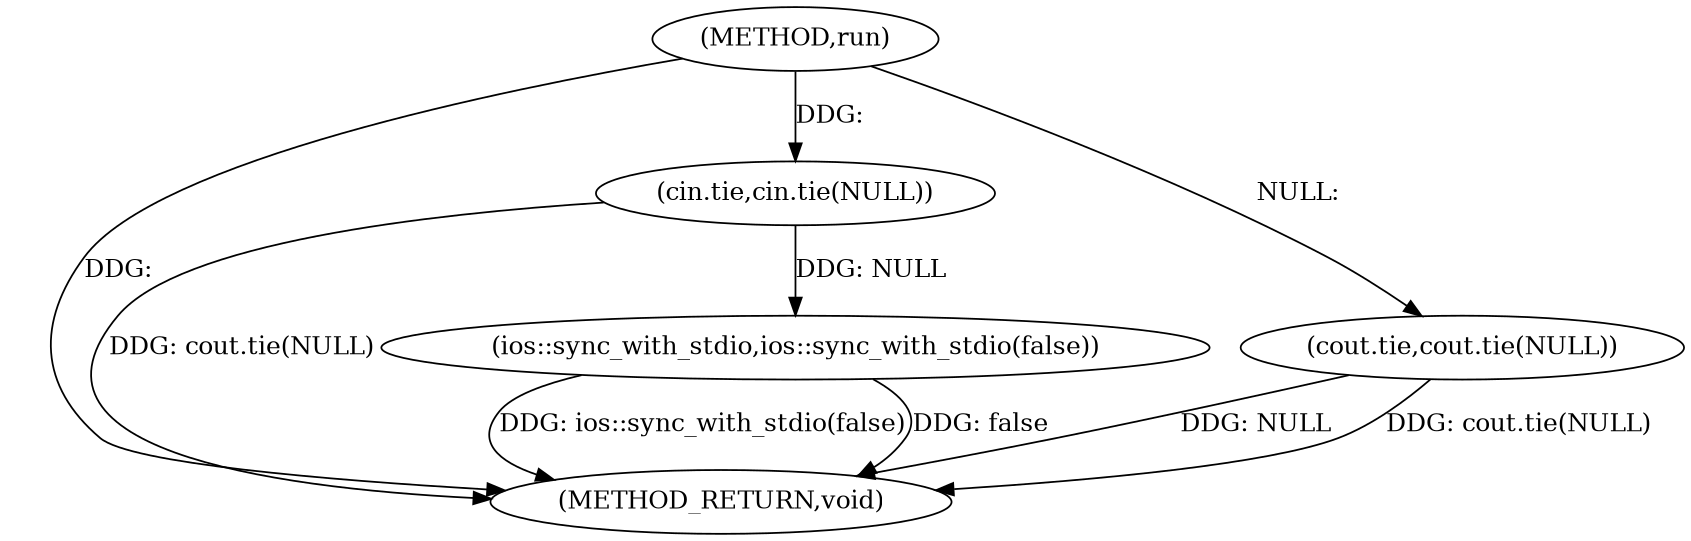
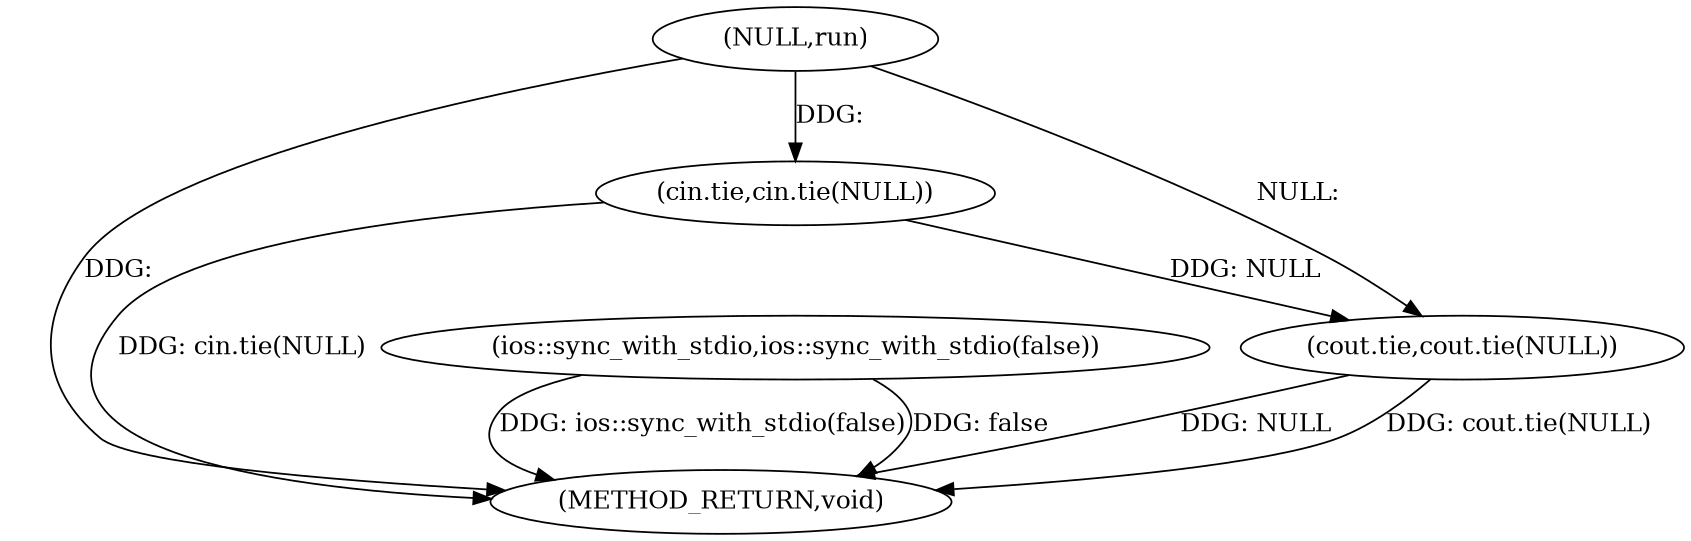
node "(METHOD,run)": label "(METHOD,run)" -> "(NULL,run)"
edge "(cin.tie,cin.tie(NULL))" -> "(ios::sync_with_stdio,ios::sync_with_stdio(false))": now "(cin.tie,cin.tie(NULL))" -> "(cout.tie,cout.tie(NULL))"
edge "(cin.tie,cin.tie(NULL))" -> "(METHOD_RETURN,void)": label "DDG: cout.tie(NULL)" -> "DDG: cin.tie(NULL)"
